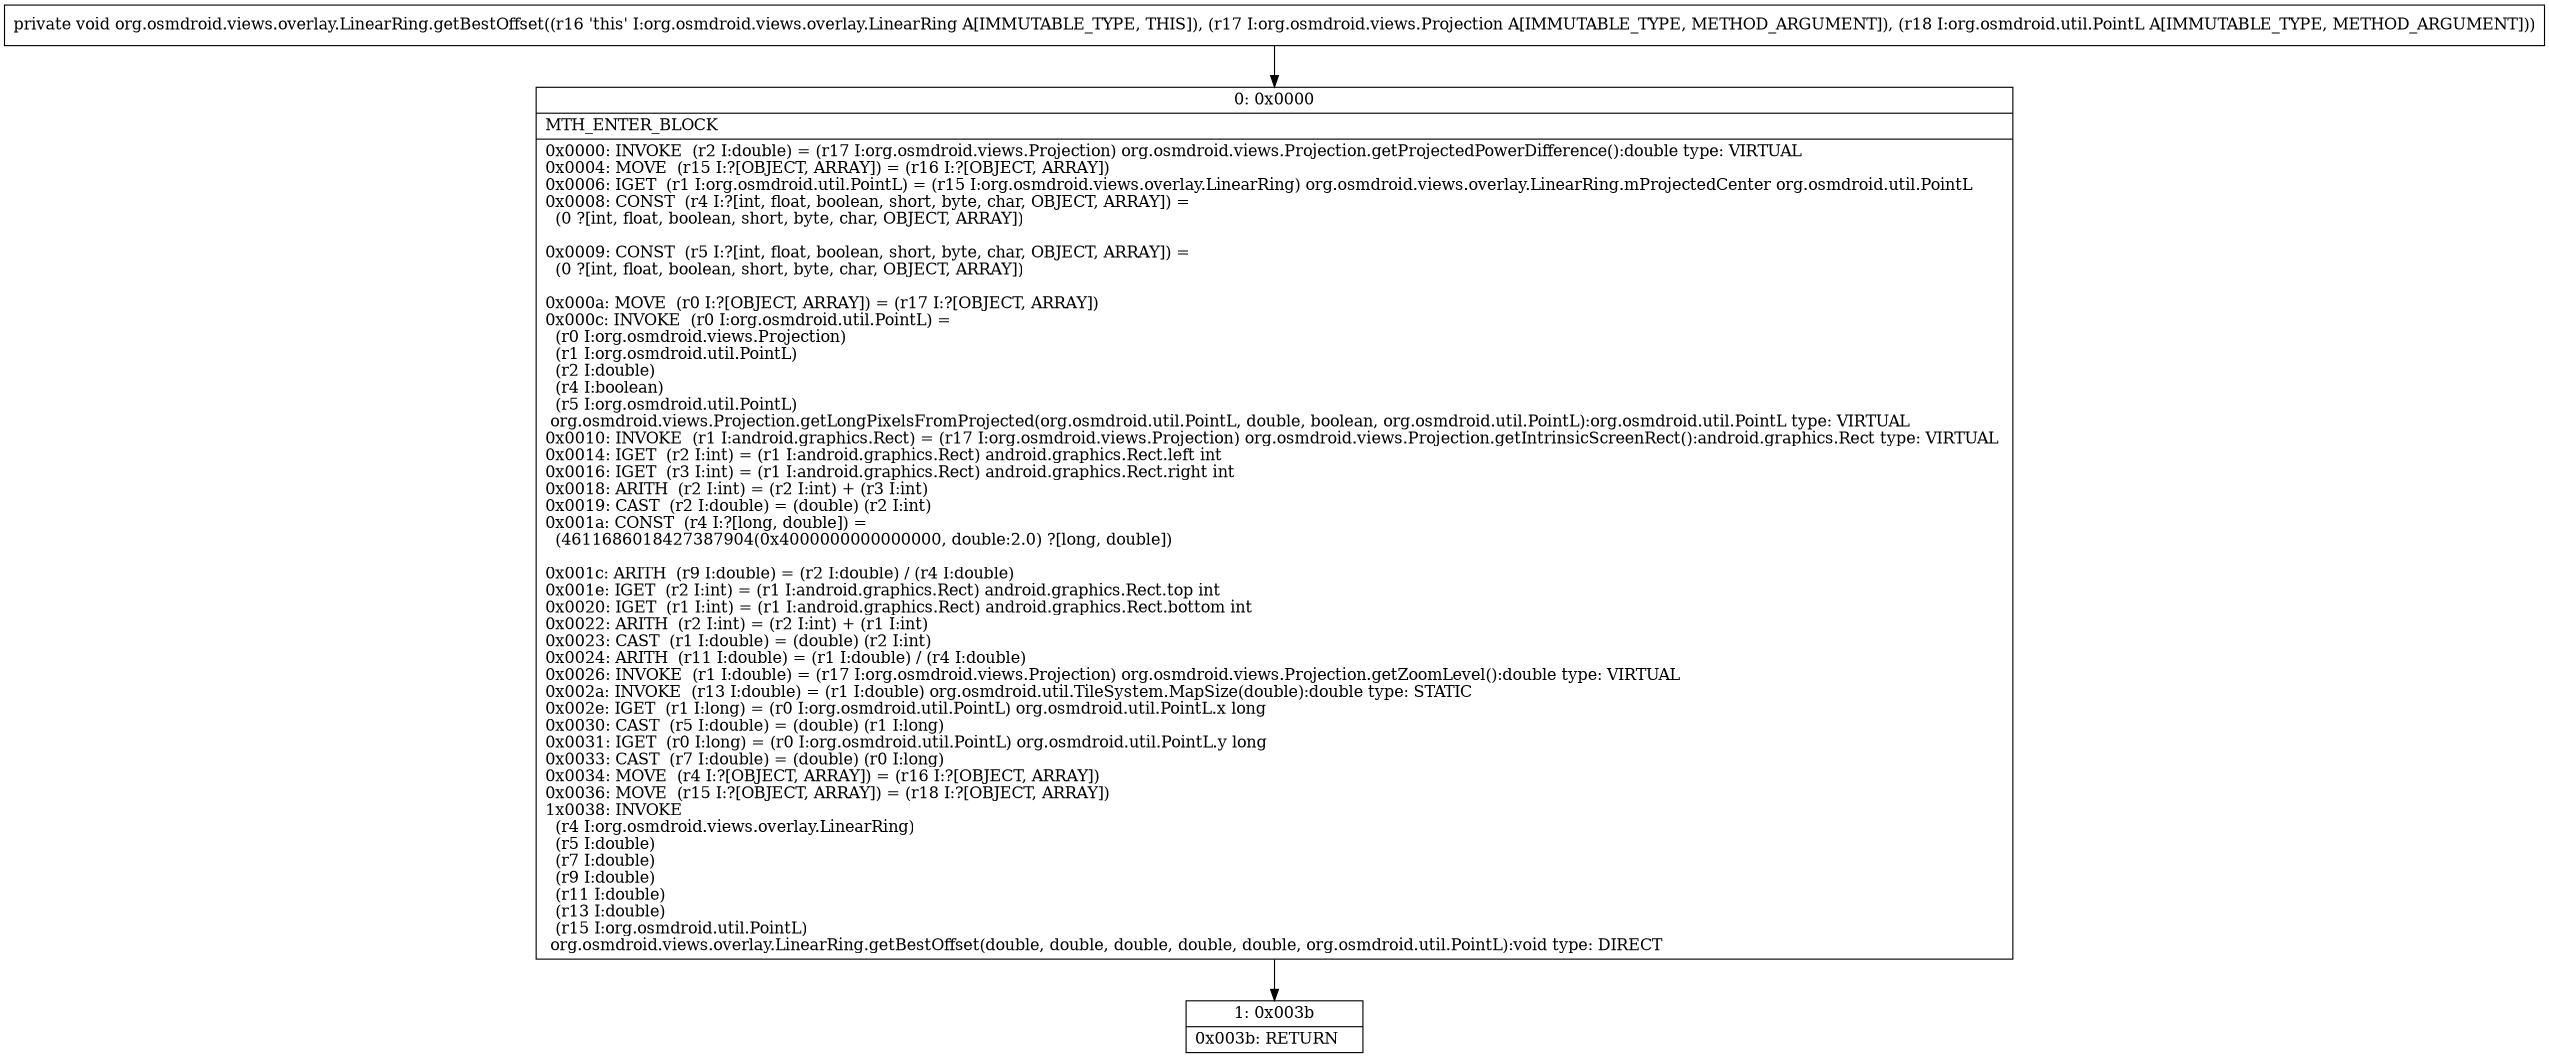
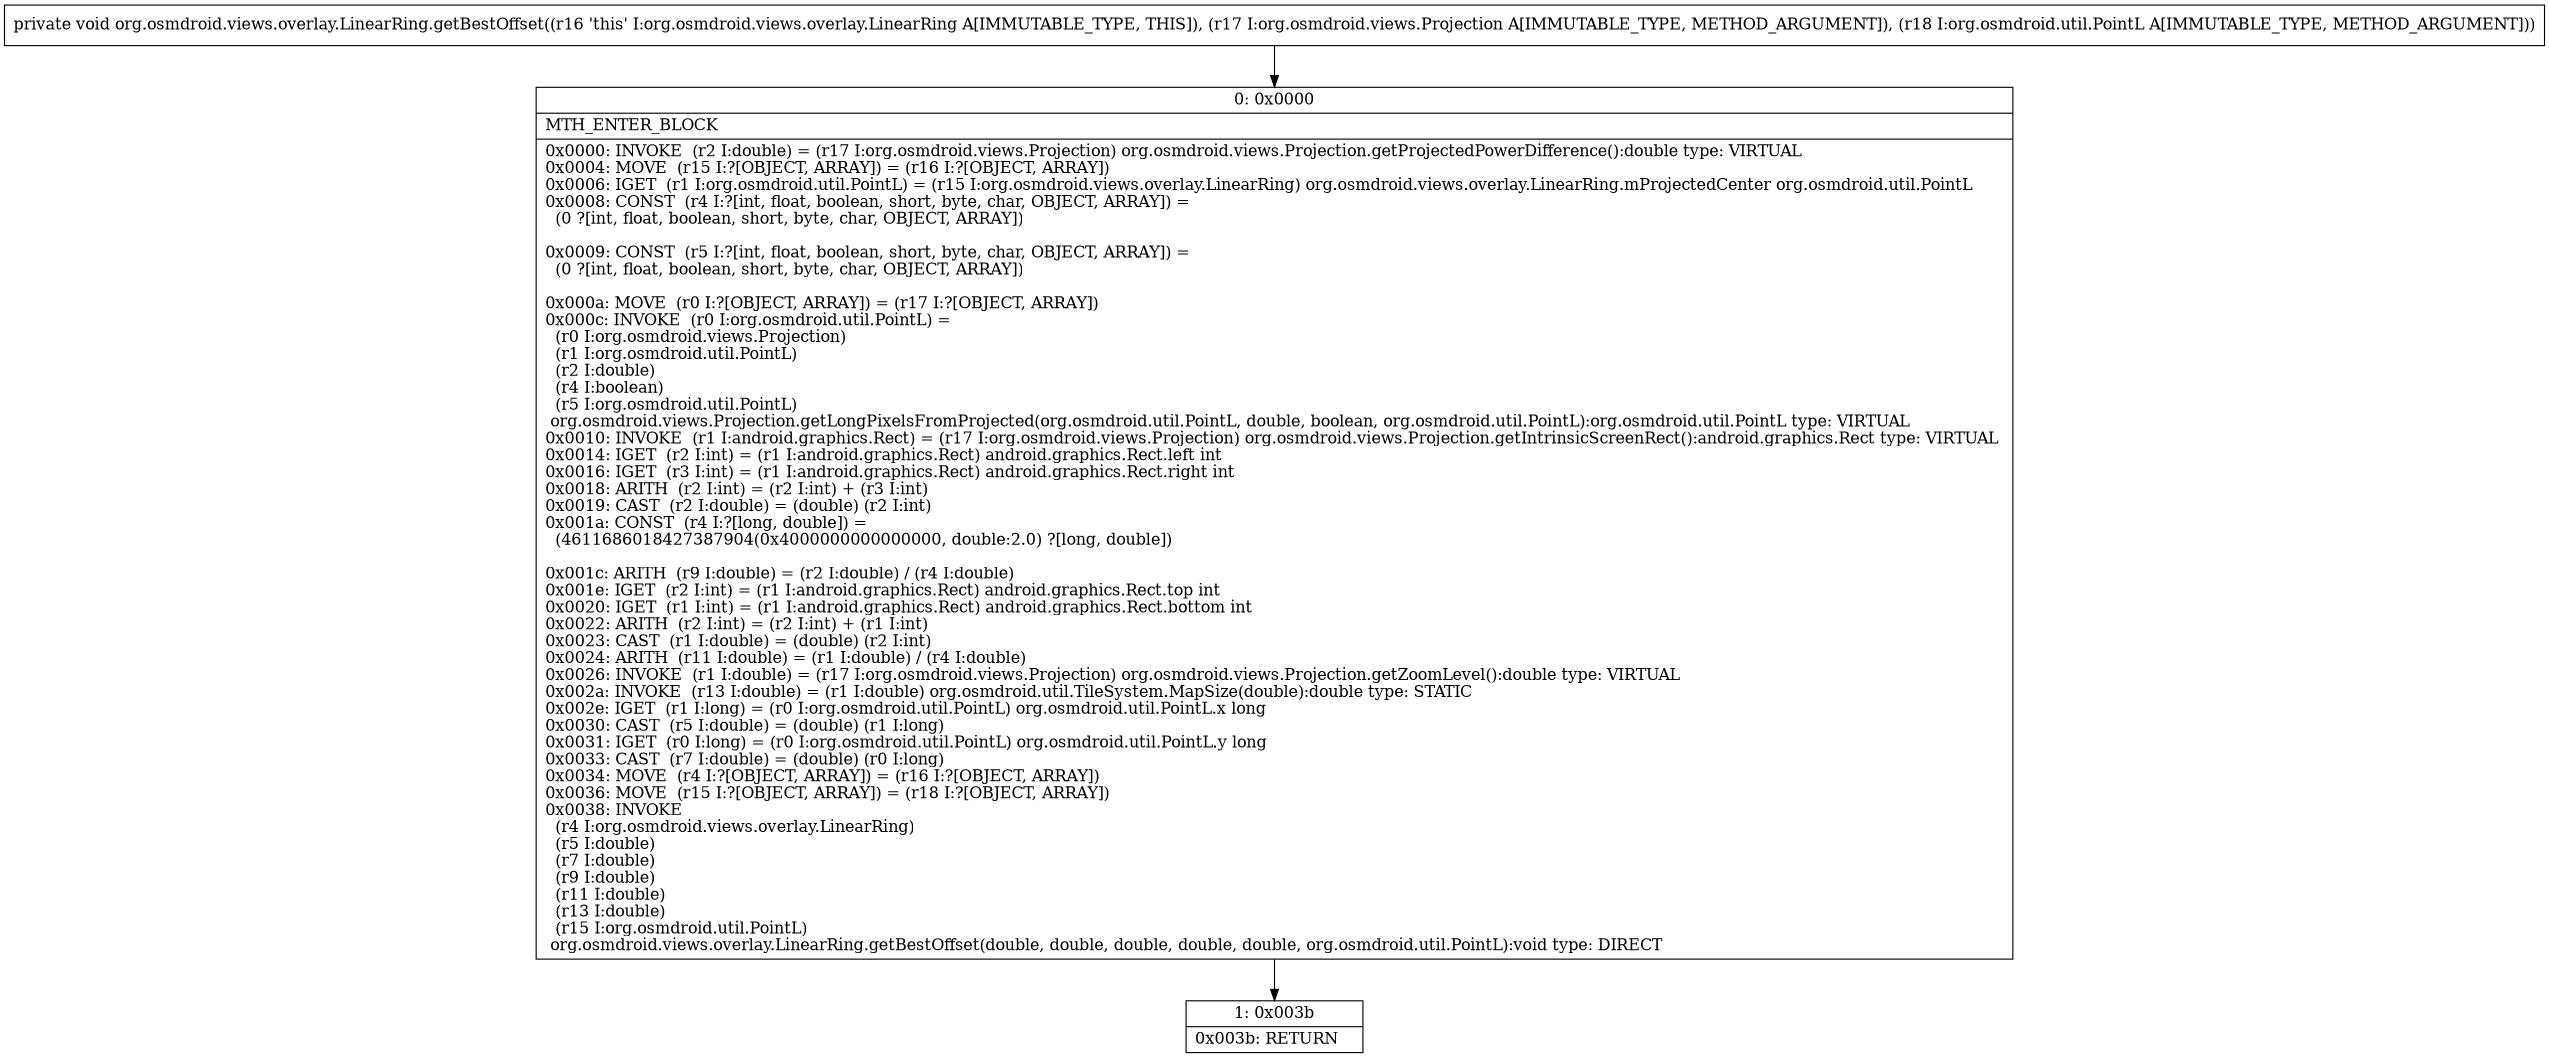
node "0: 0x0000": text "1x0038: INVOKE" -> "0x0038: INVOKE"
